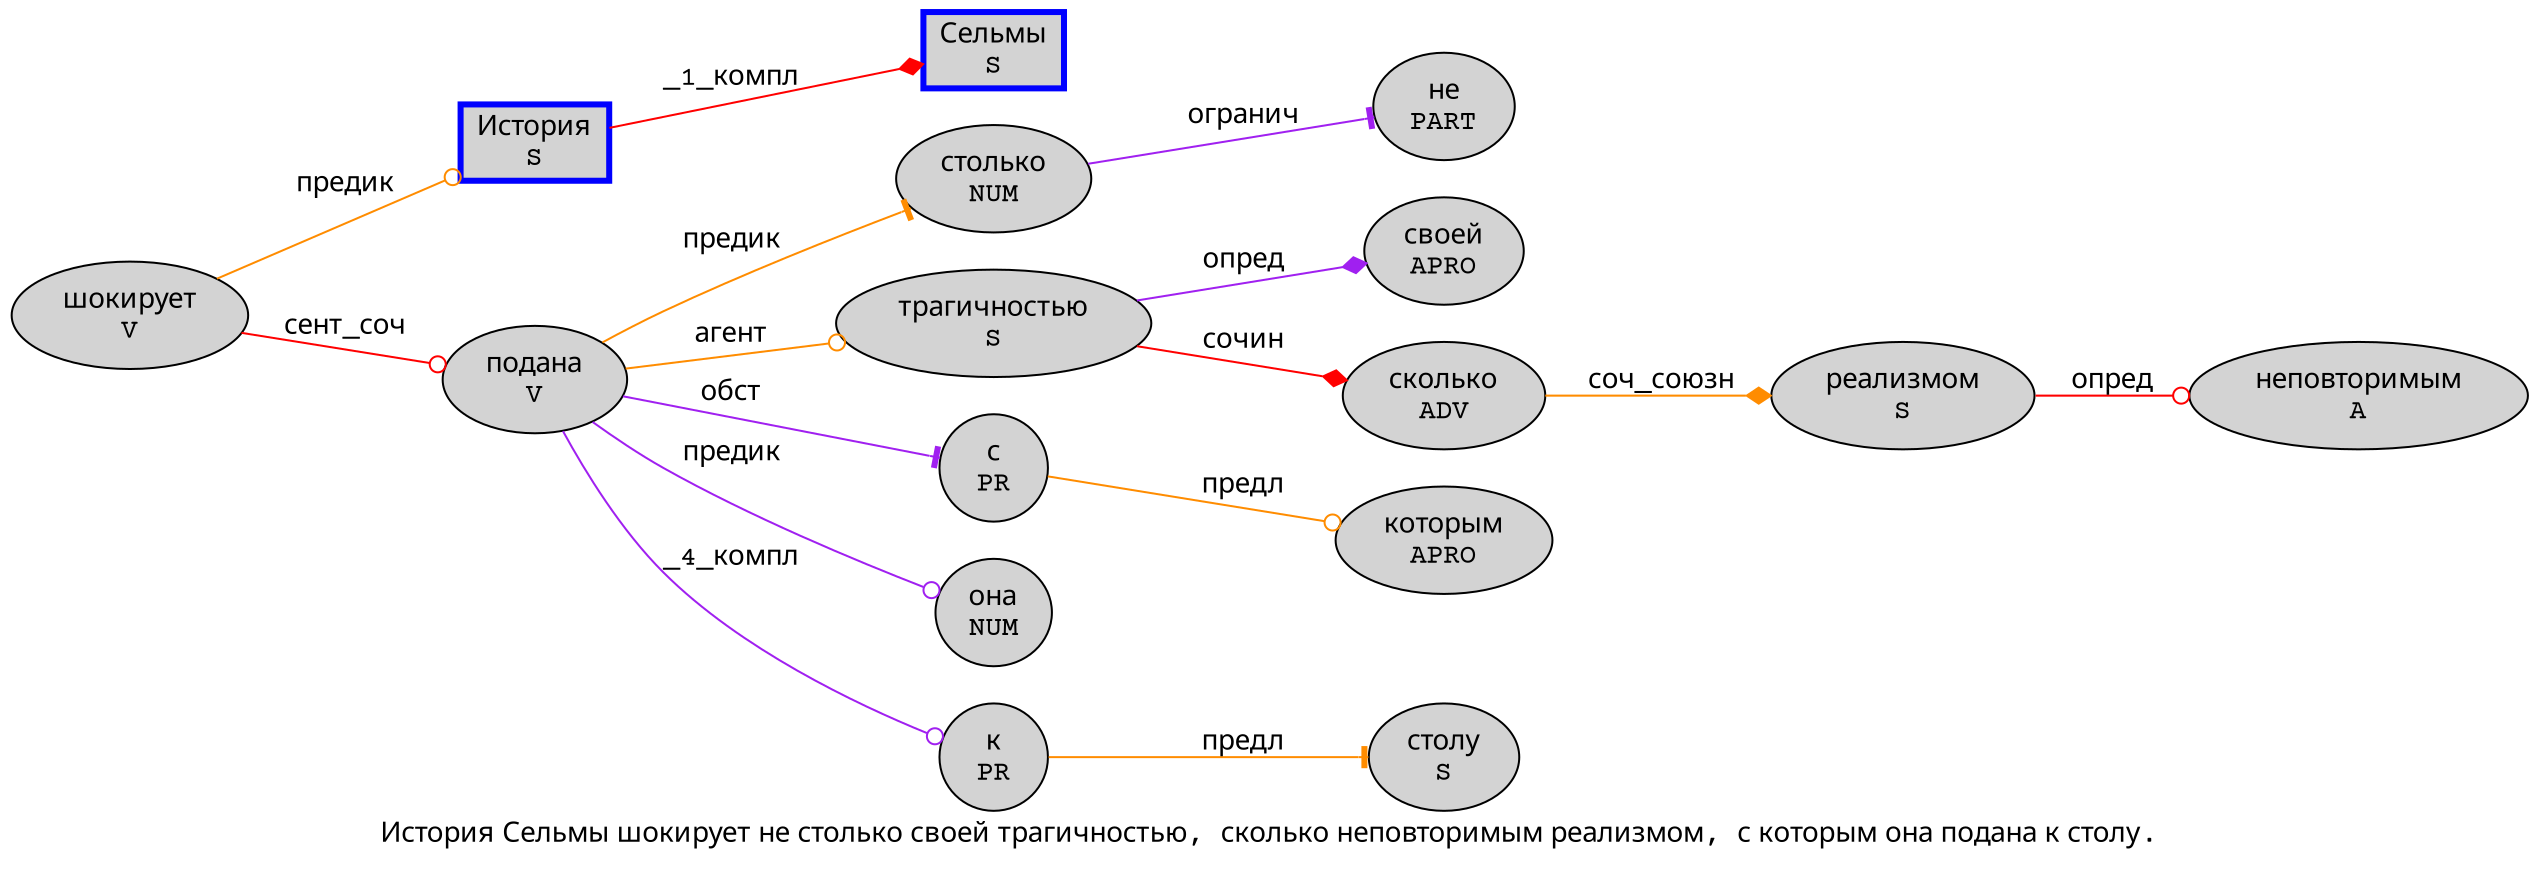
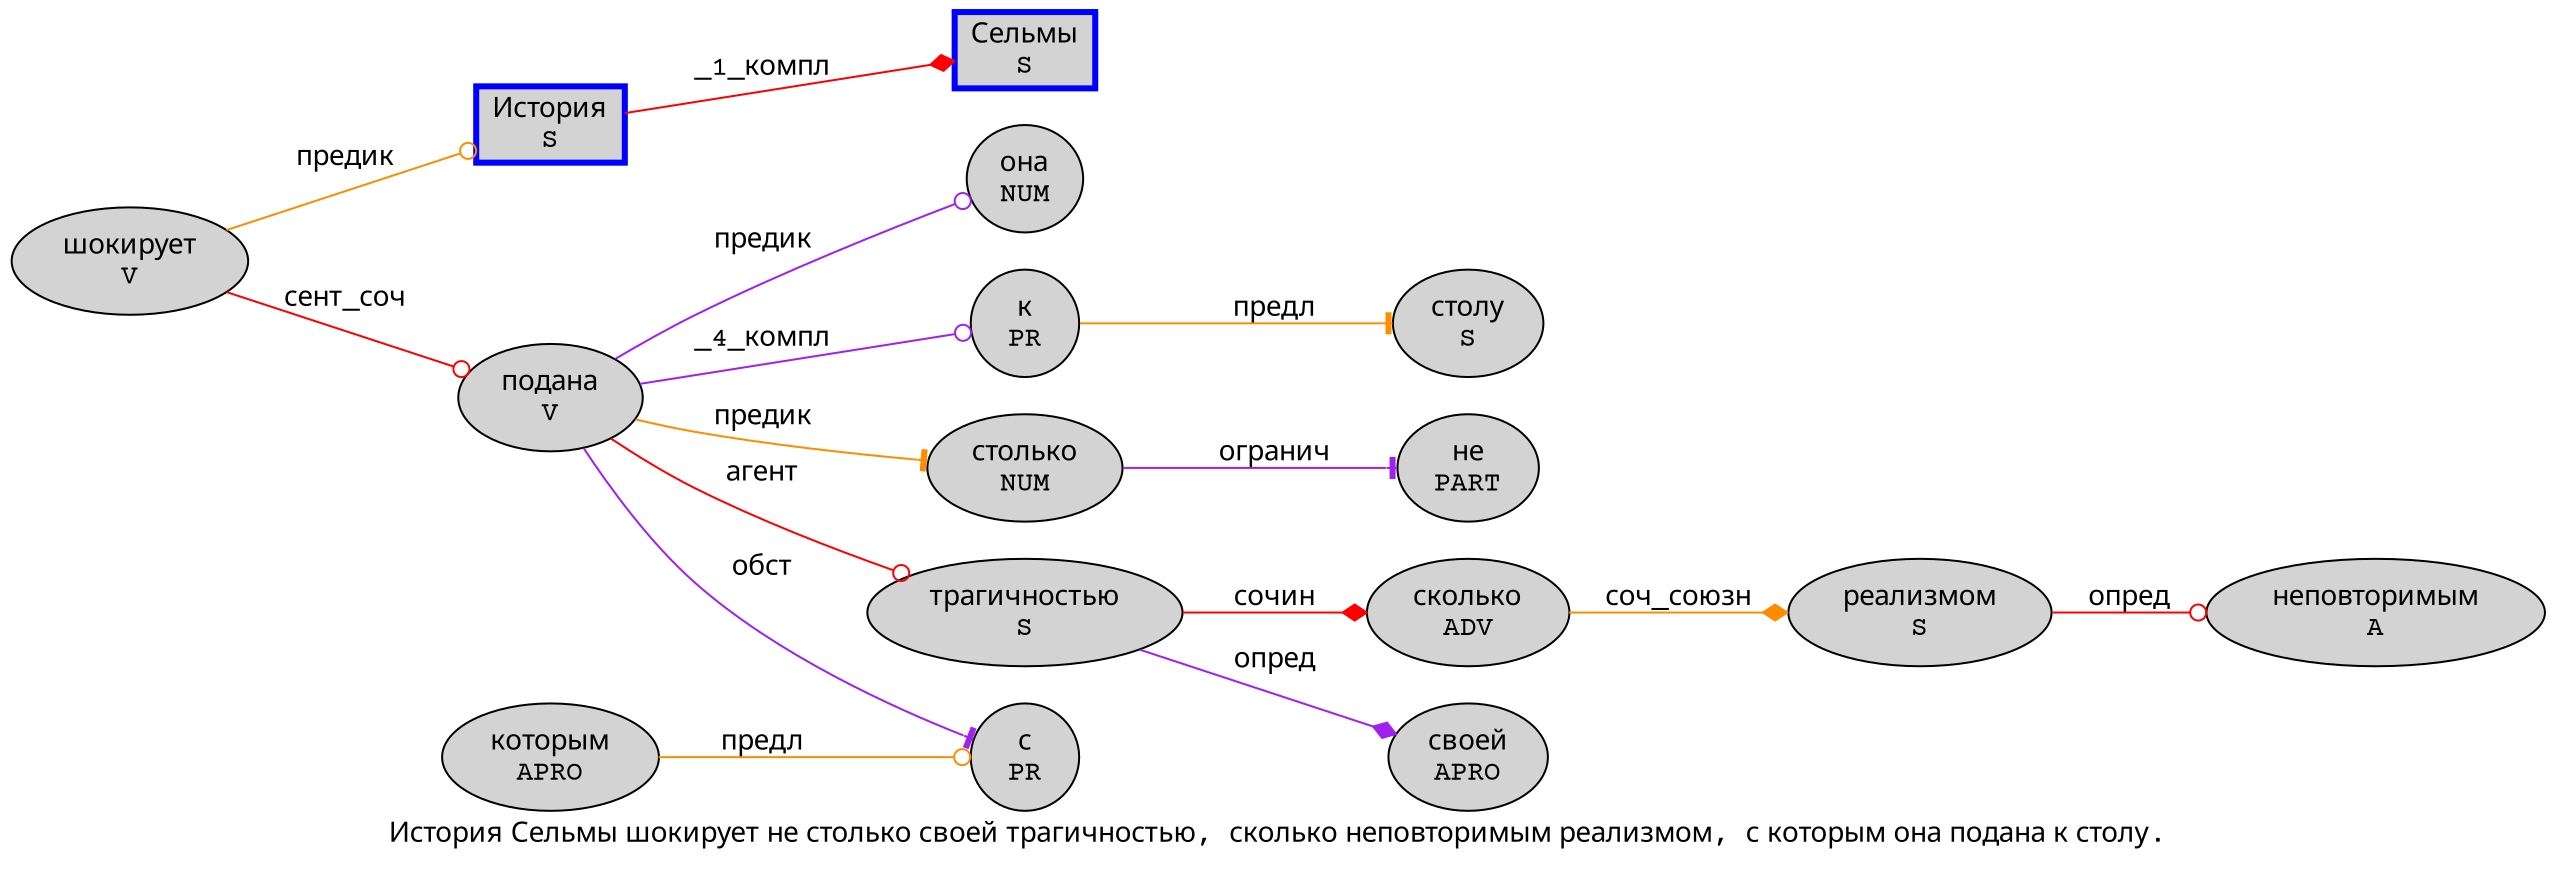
edge "подана V" -> "трагичностью S": color darkorange -> red
edge "с PR" -> "которым APRO": reversed
